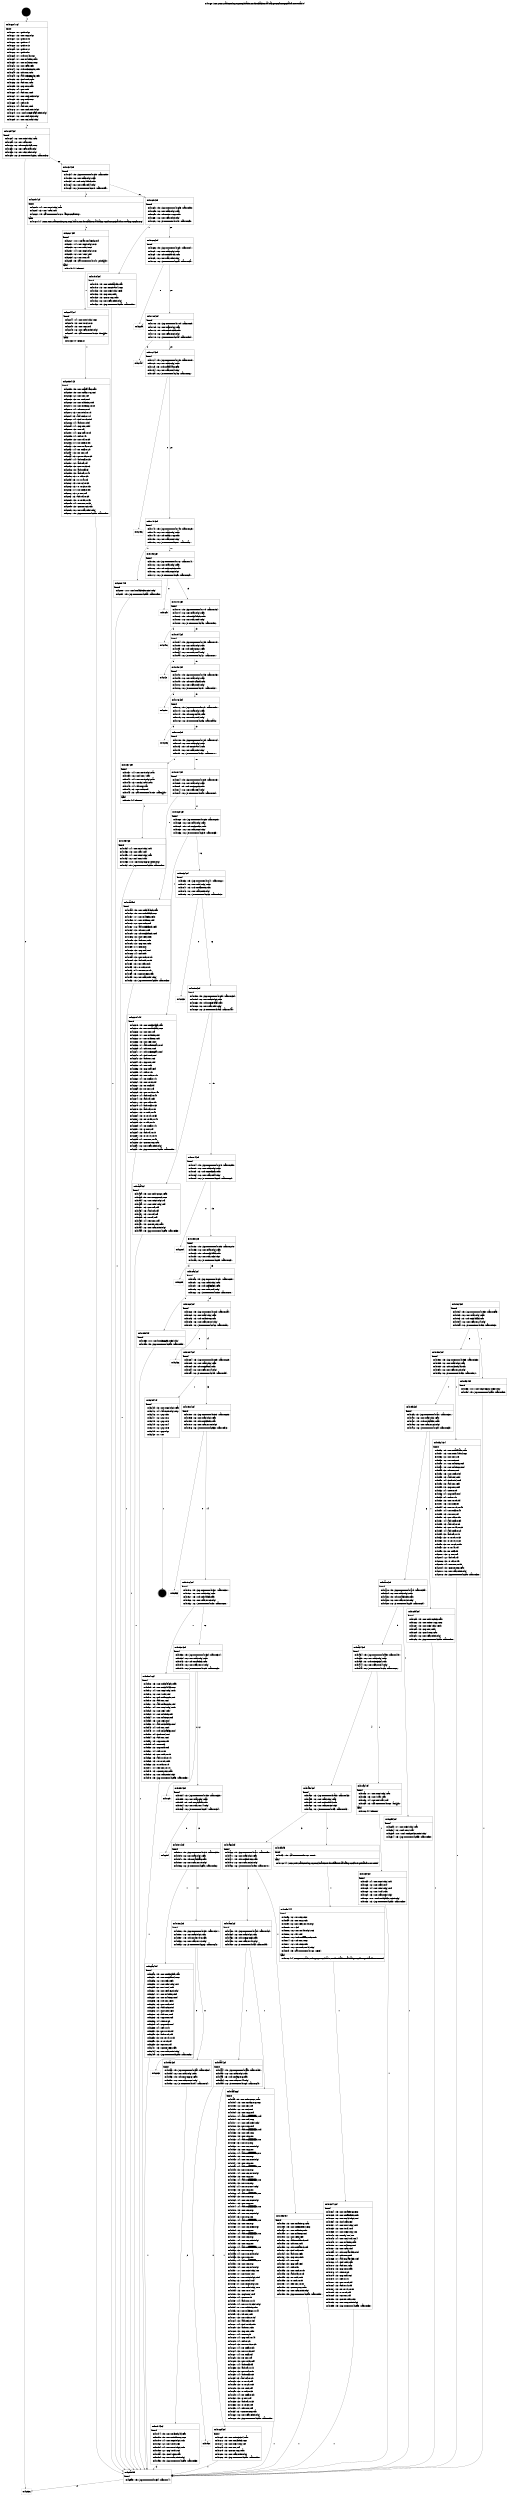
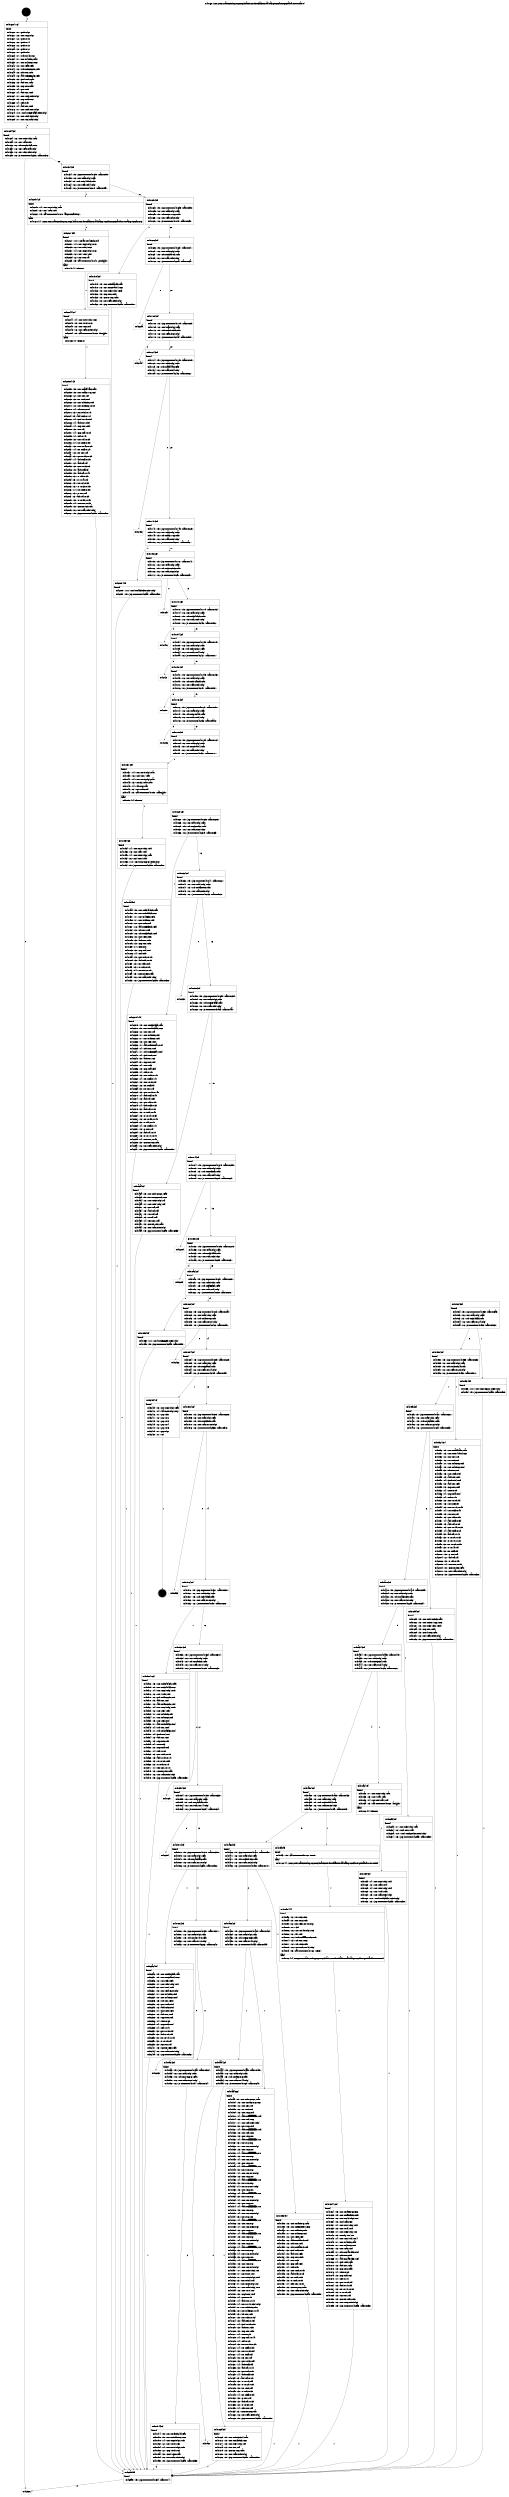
node "0x401804 [28]": removed
